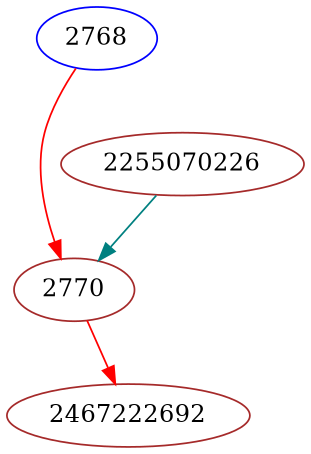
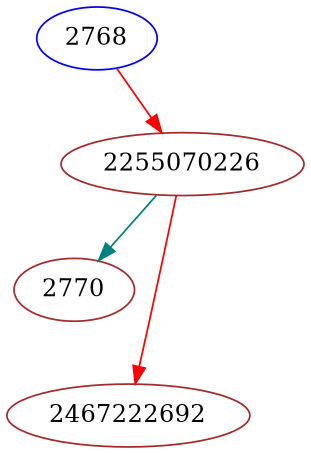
edge "2768" -> "2770": now "2768" -> "2255070226"
edge "2770" -> "2467222692": now "2255070226" -> "2467222692"
